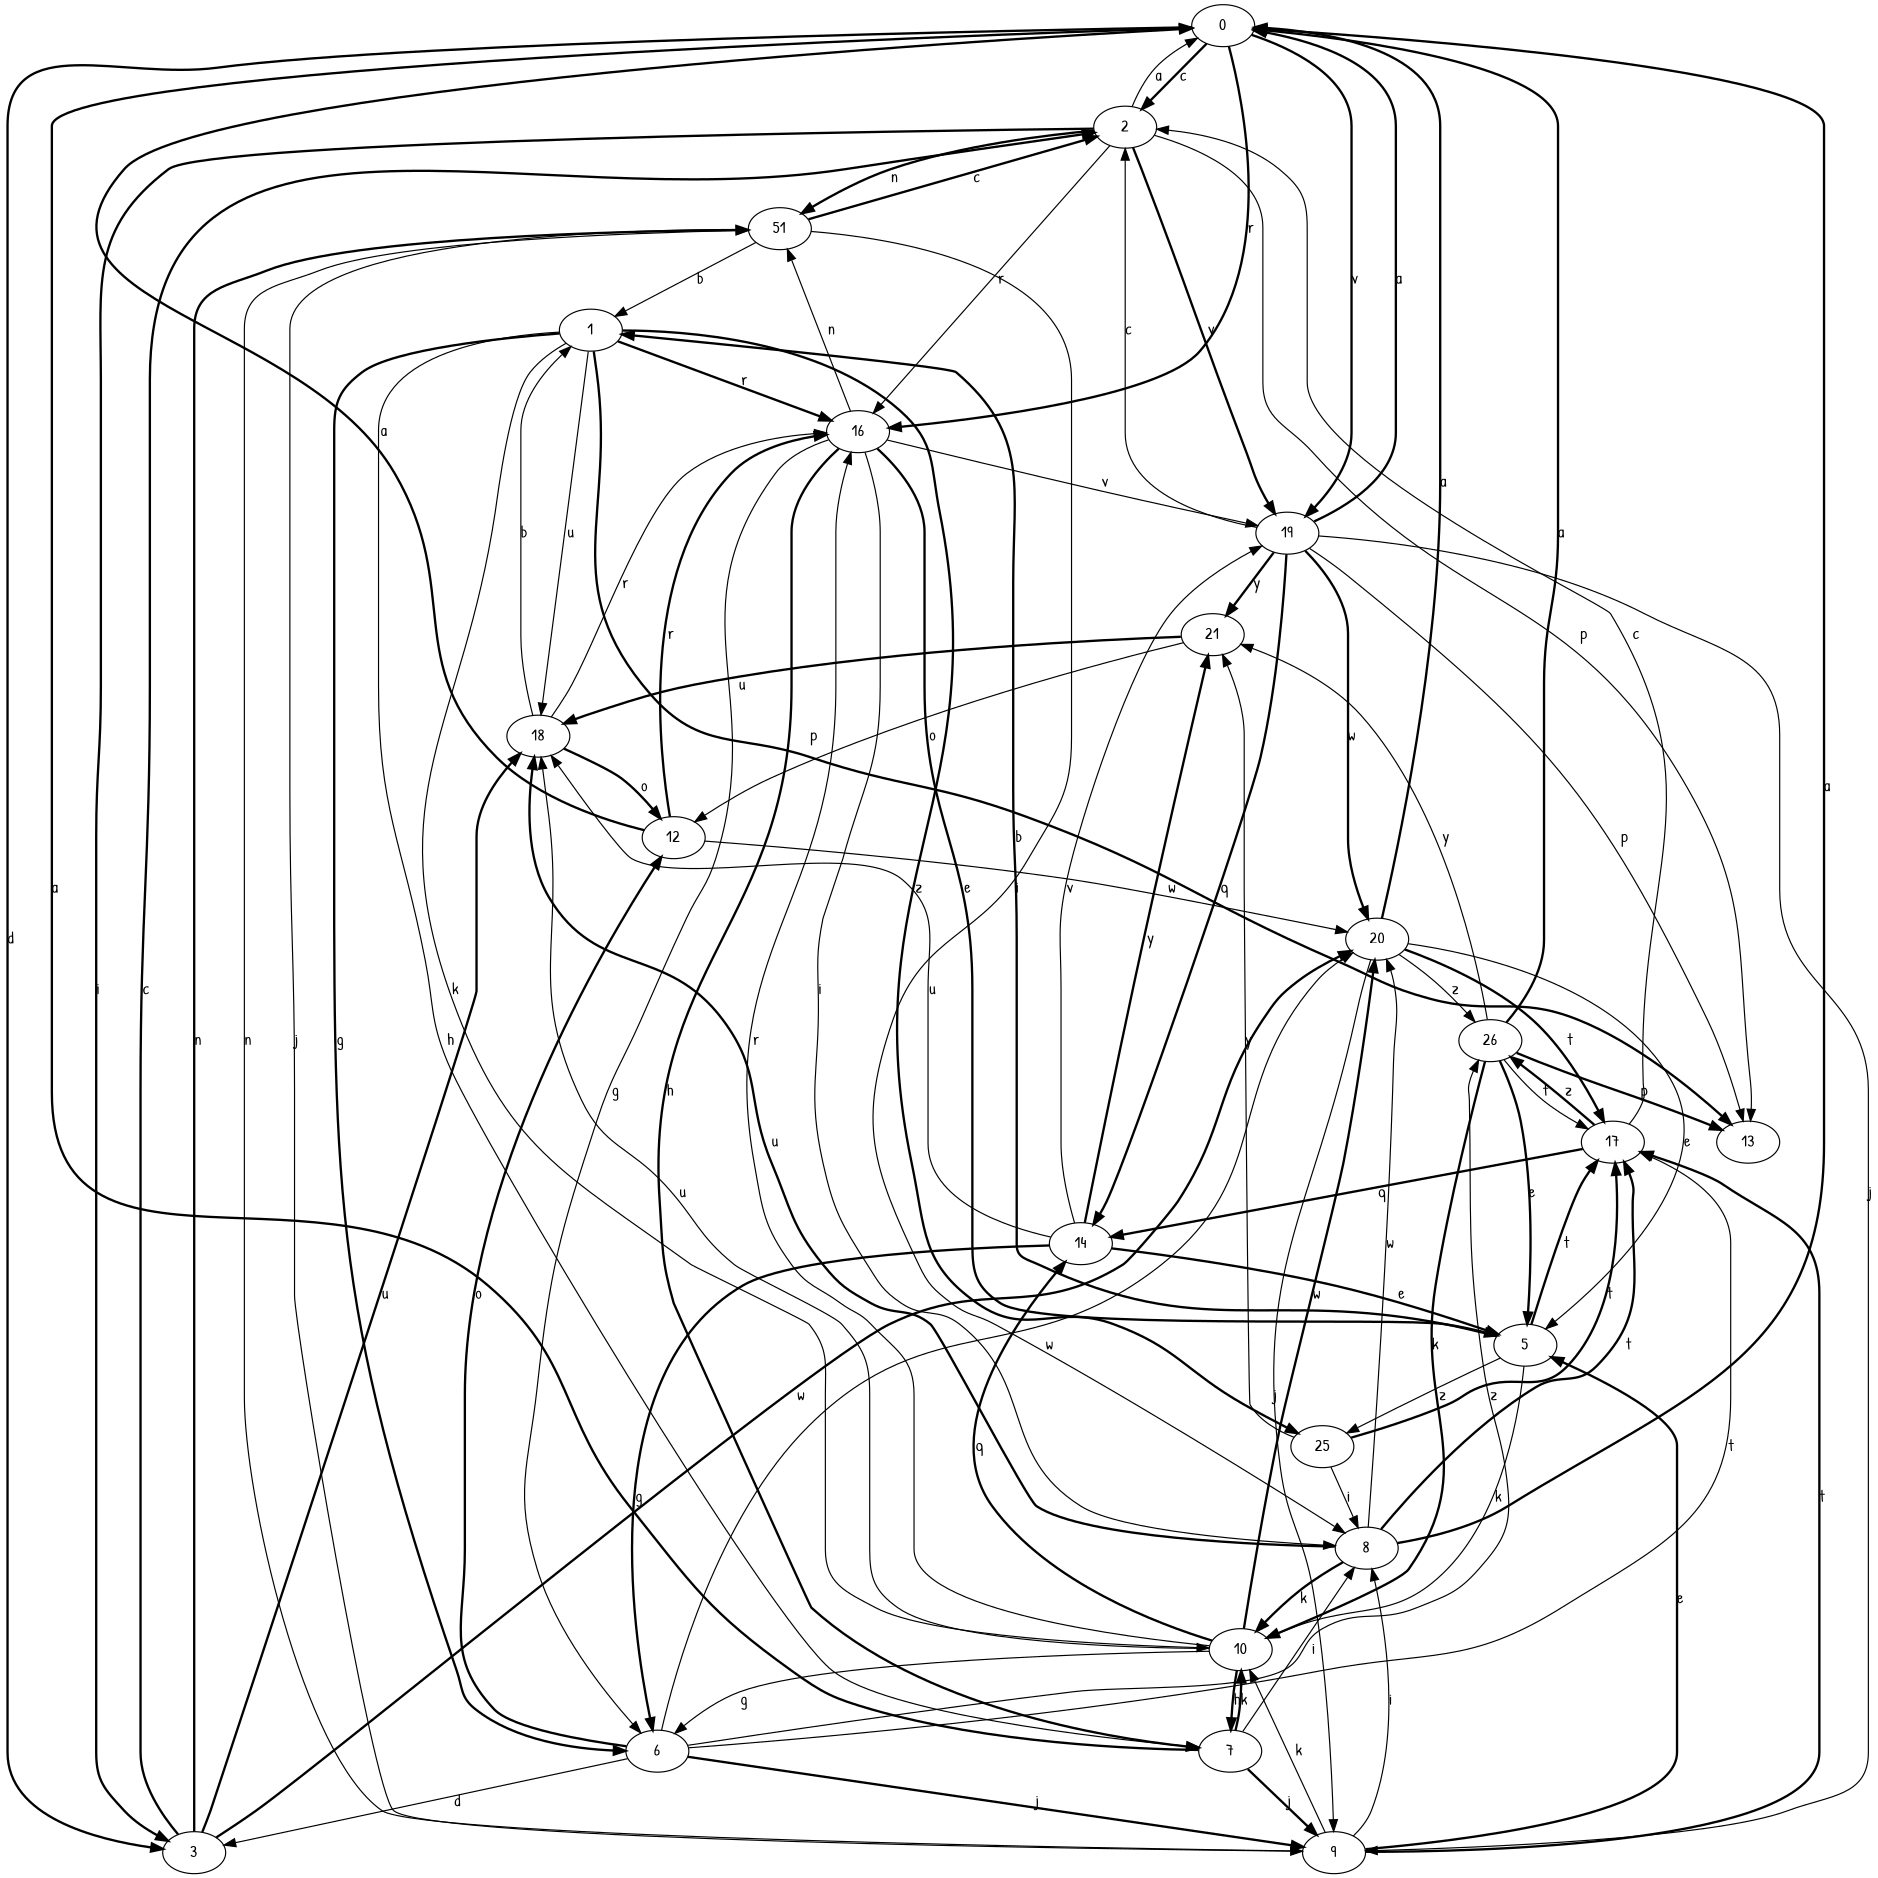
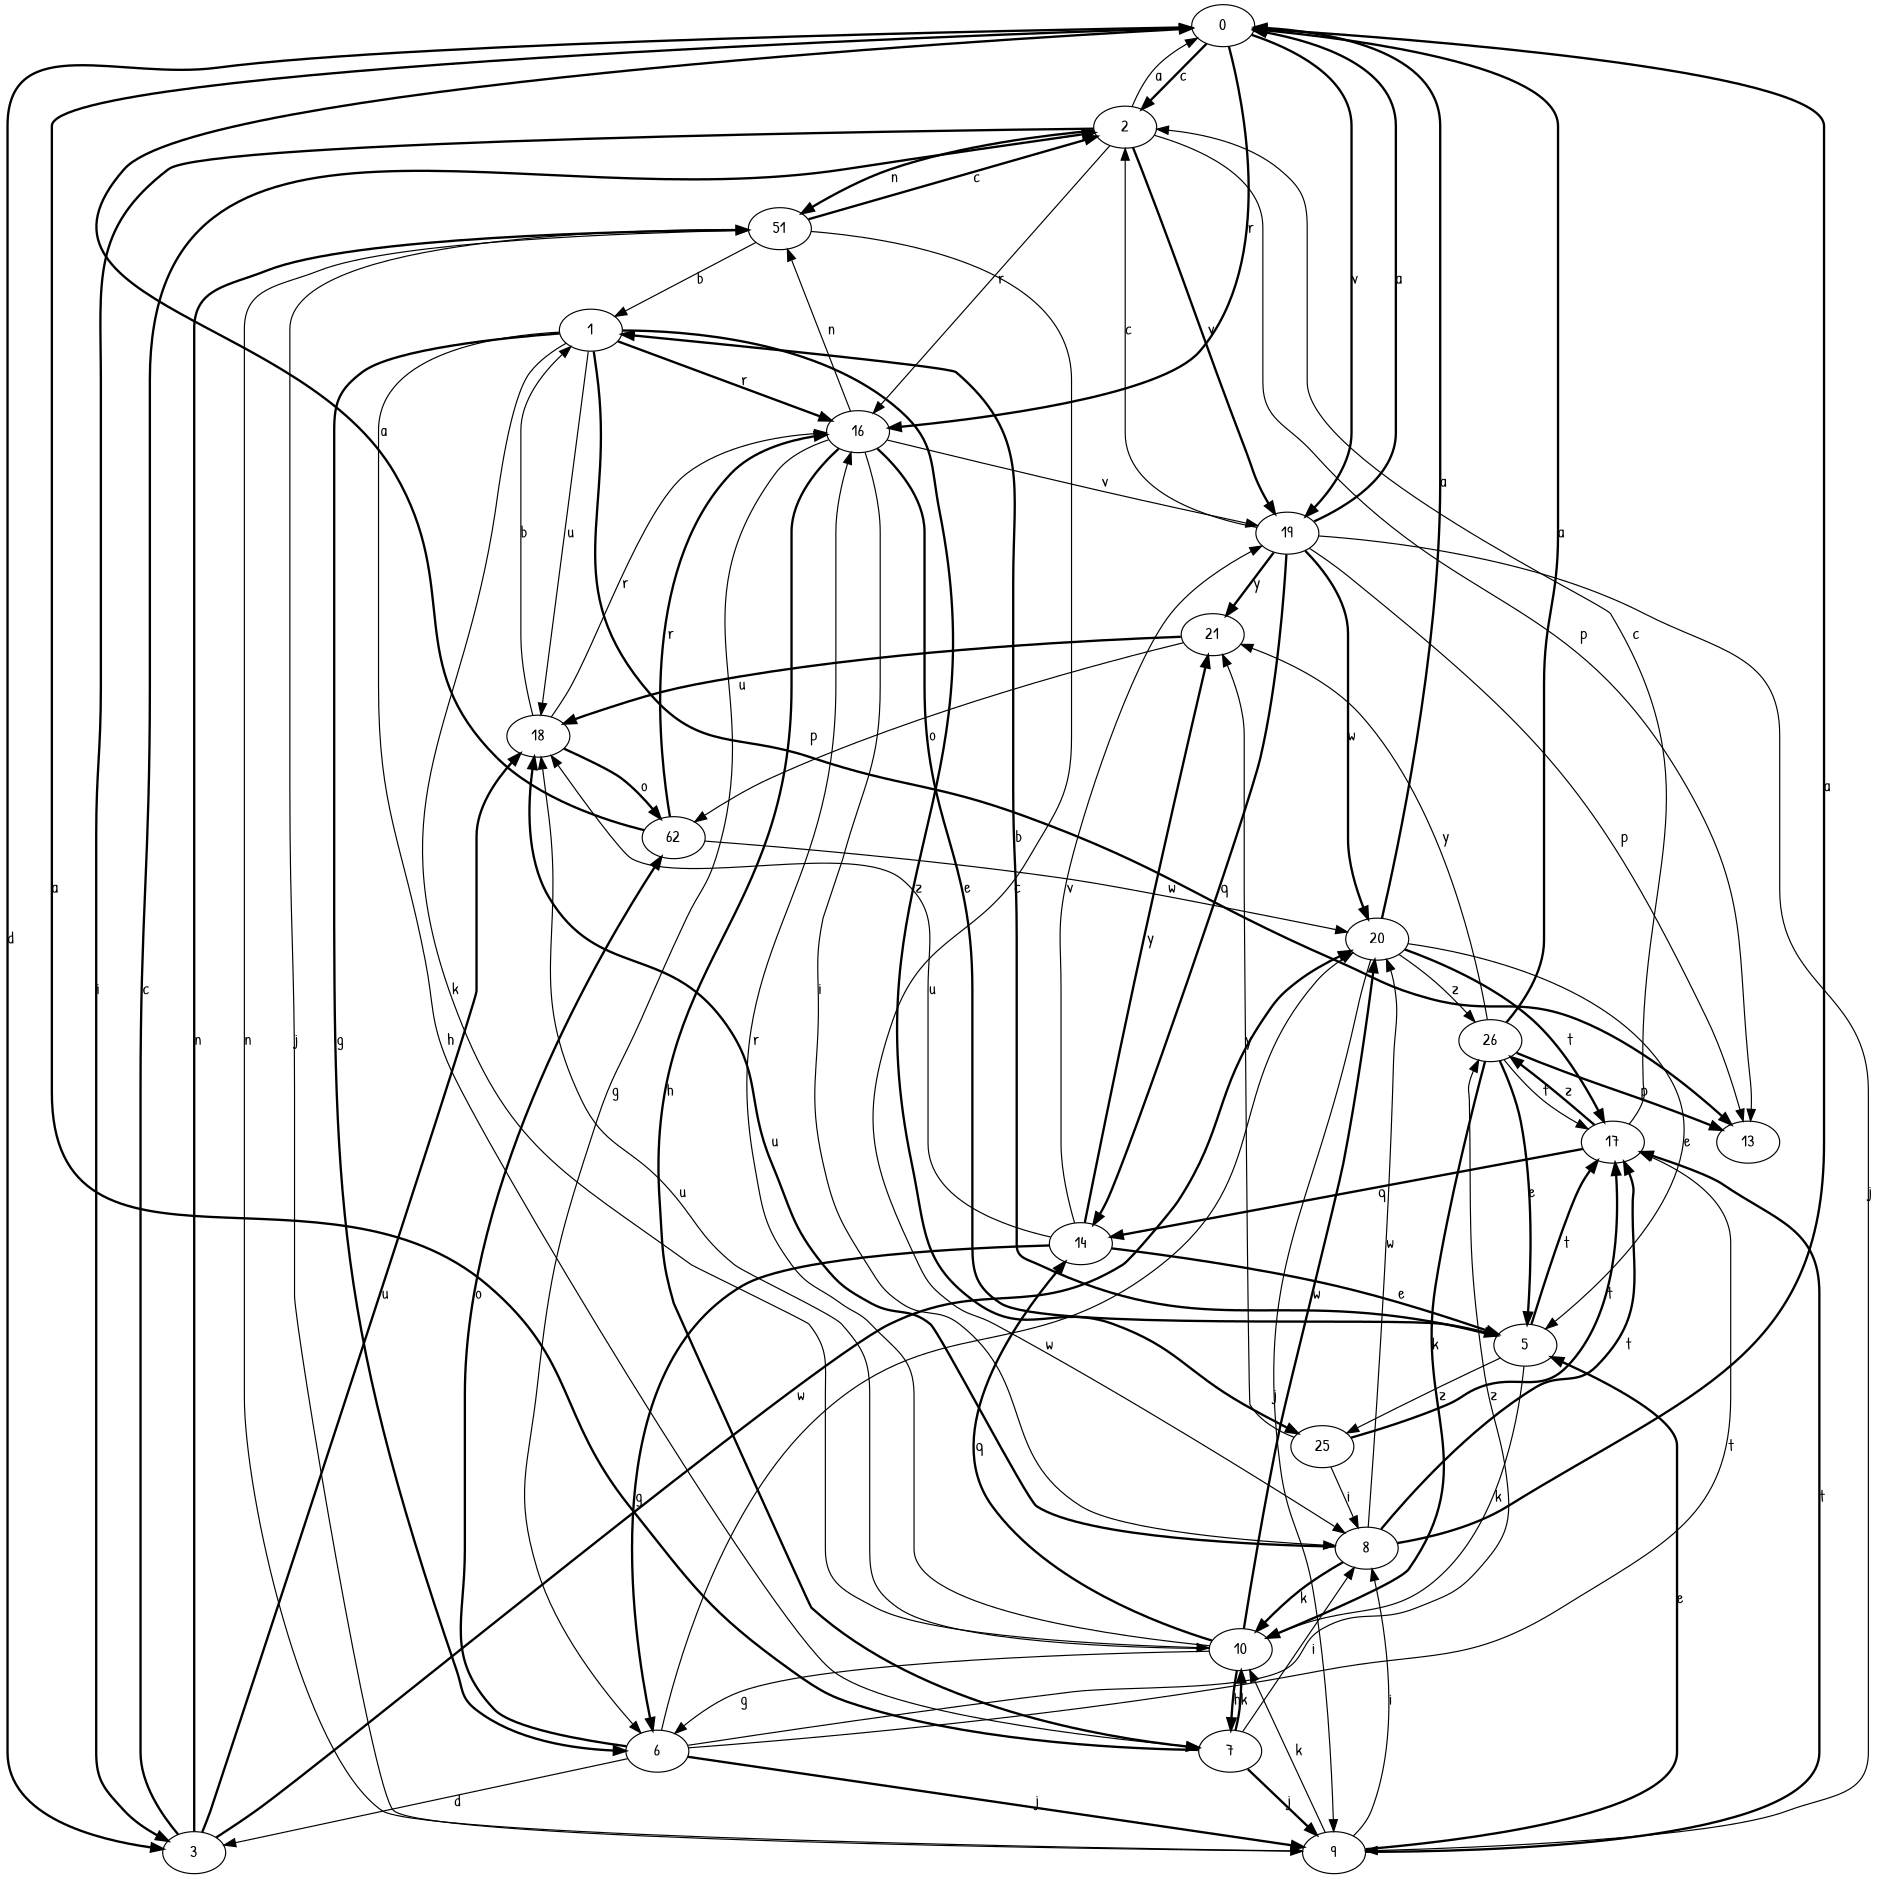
node "12": label "12" -> "62"
edge "51" -> "8": label "i" -> "c"
